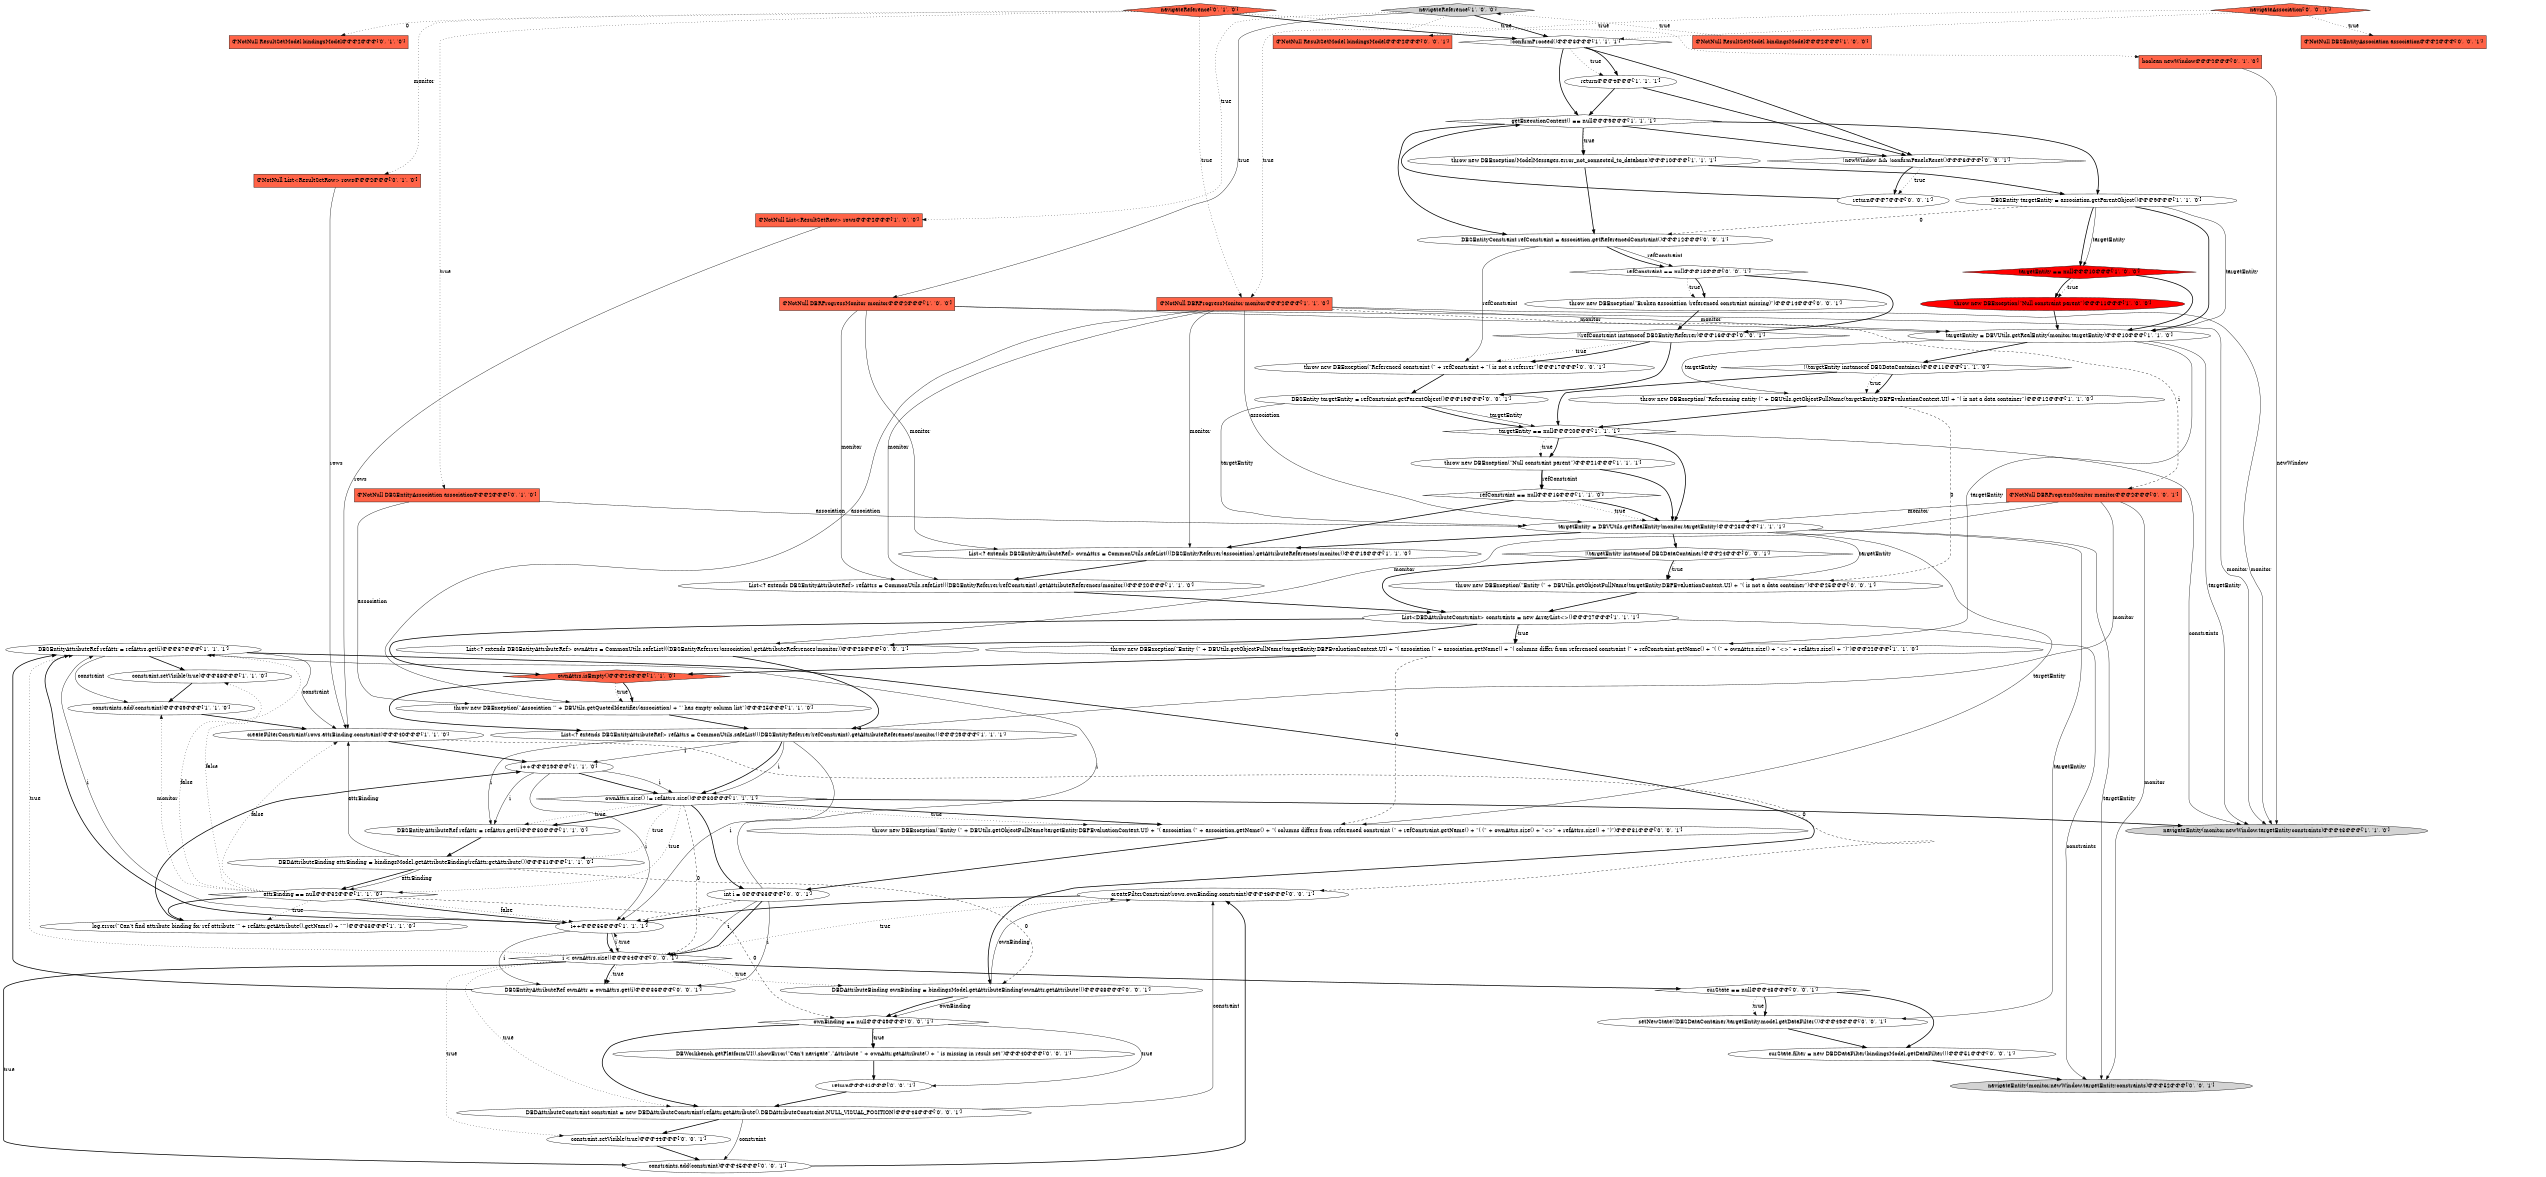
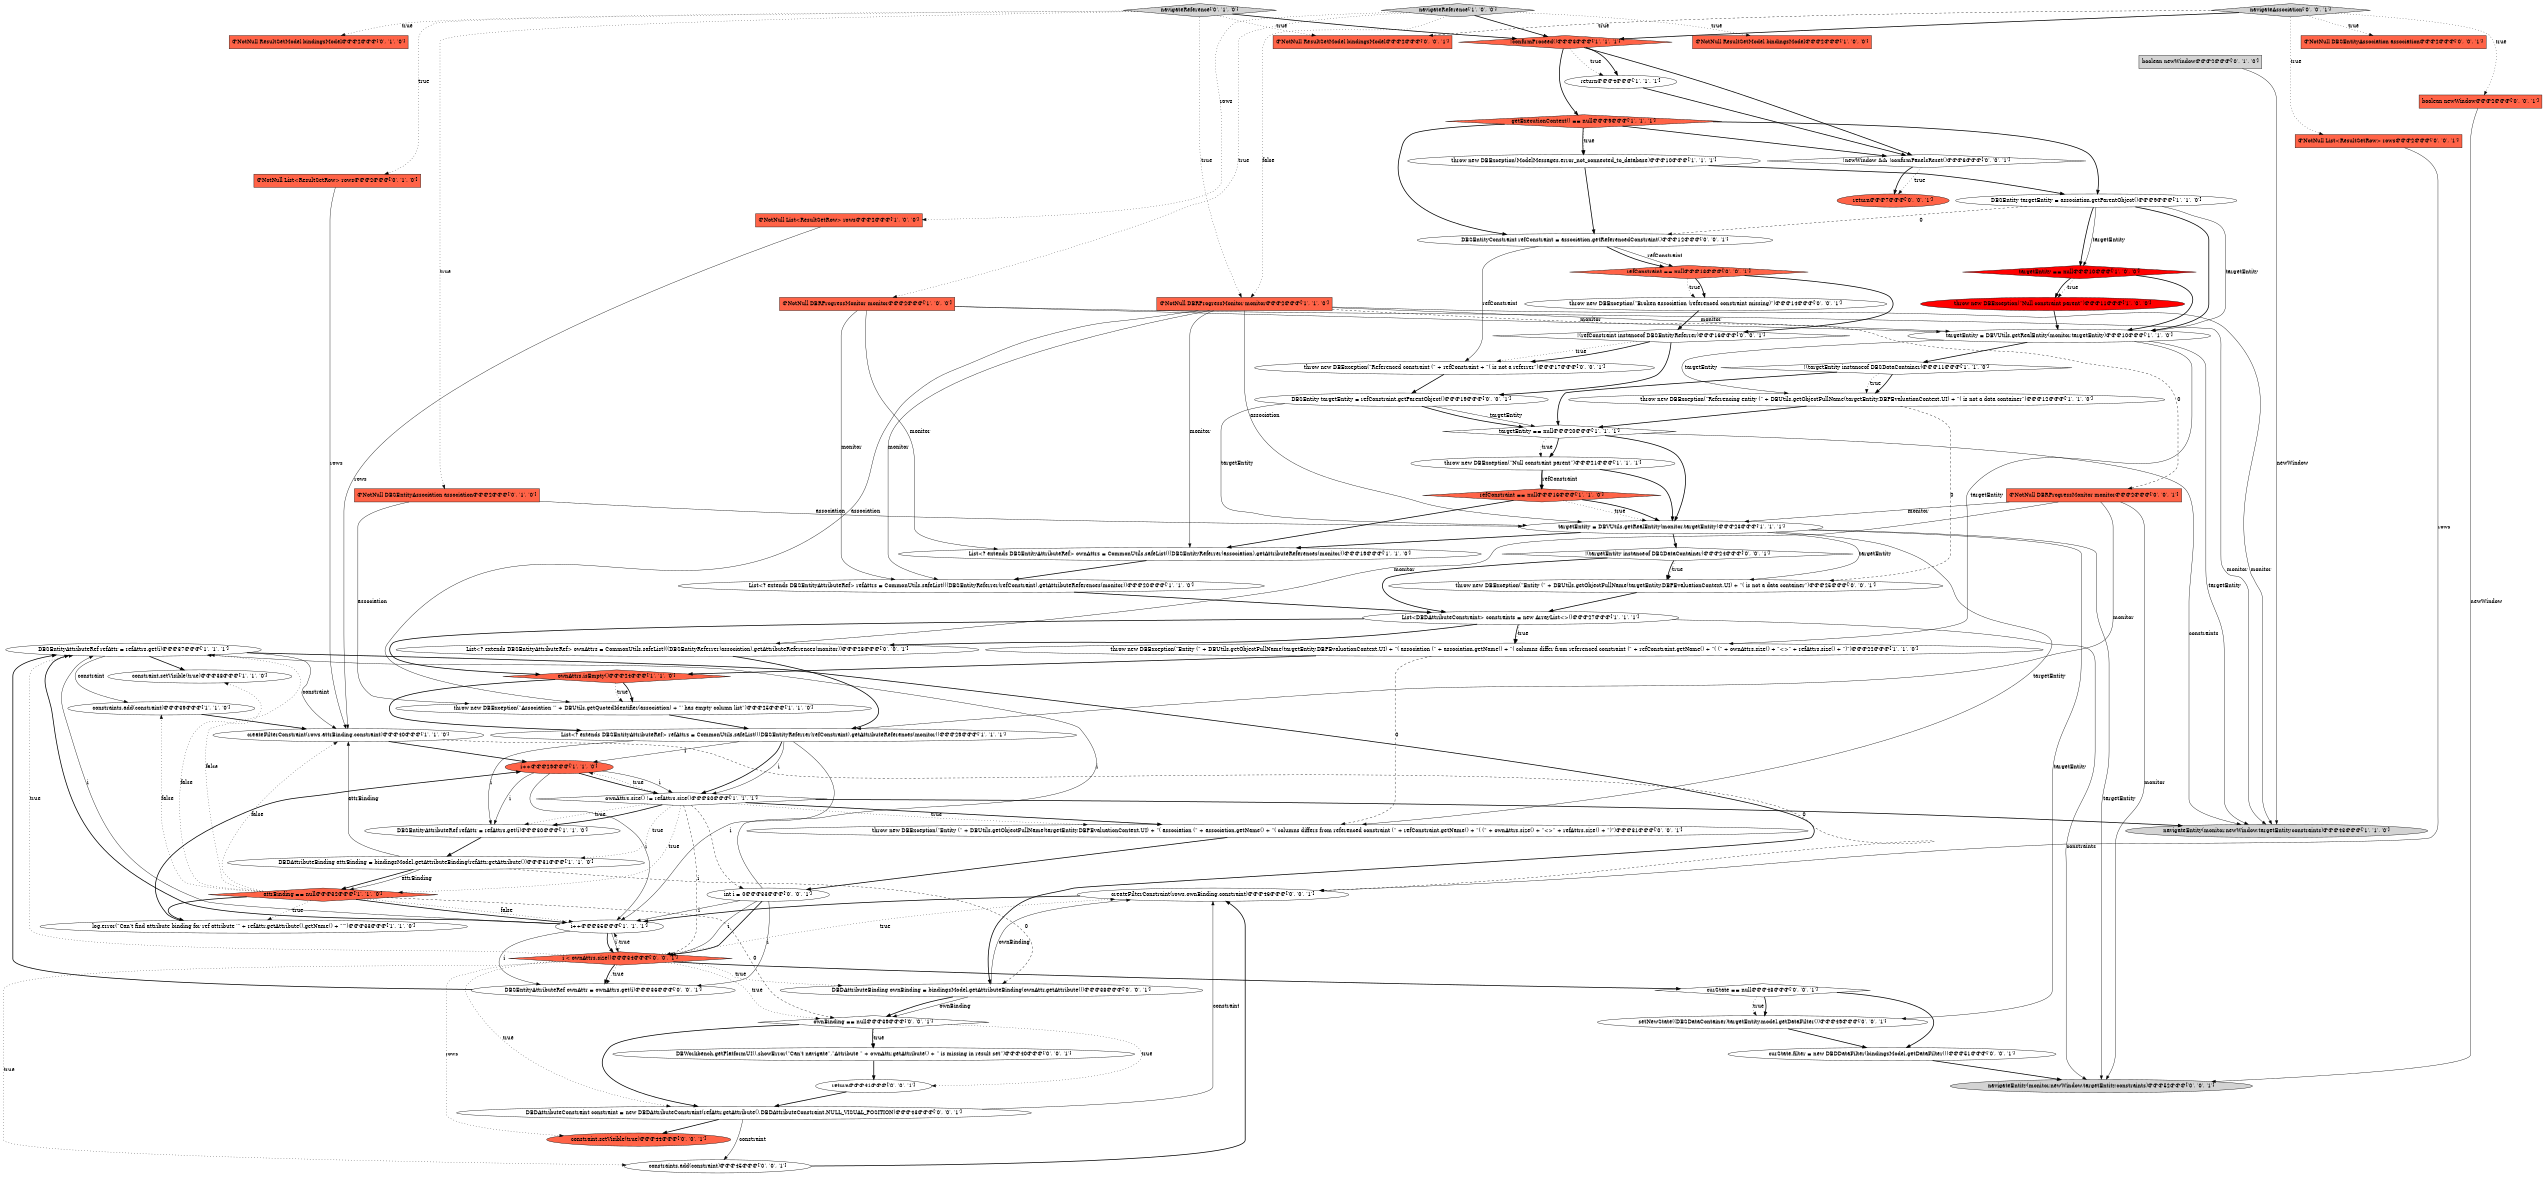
node "navigateReference['0', '1', '0']": fillcolor tomato -> lightgray
node "navigateAssociation['0', '0', '1']": fillcolor tomato -> lightgray
edge "navigateAssociation['0', '0', '1']" -> "@NotNull ResultSetModel bindingsModel@@@2@@@['0', '0', '1']": style dotted -> dashed
edge "@NotNull ResultSetModel bindingsModel@@@2@@@['1', '0', '0']" -> "navigateReference['1', '0', '0']": reversed
edge "navigateAssociation['0', '0', '1']" -> "!confirmProceed()@@@3@@@['1', '1', '1']": style dotted -> bold
edge "navigateReference['0', '1', '0']" -> "@NotNull ResultSetModel bindingsModel@@@2@@@['0', '1', '0']": label "0" -> "true"
node "!confirmProceed()@@@3@@@['1', '1', '1']": fillcolor white -> tomato
edge "navigateReference['0', '1', '0']" -> "boolean newWindow@@@2@@@['0', '1', '0']": now "navigateReference['0', '1', '0']" -> "@NotNull ResultSetModel bindingsModel@@@2@@@['0', '0', '1']"
node "boolean newWindow@@@2@@@['0', '1', '0']": fillcolor tomato -> lightgray
edge "navigateReference['0', '1', '0']" -> "@NotNull List<ResultSetRow> rows@@@2@@@['0', '1', '0']": label "monitor" -> "true"
edge "return@@@4@@@['1', '1', '1']" -> "getExecutionContext() == null@@@9@@@['1', '1', '1']": removed
edge "navigateReference['1', '0', '0']" -> "@NotNull List<ResultSetRow> rows@@@2@@@['1', '0', '0']": label "true" -> "rows"
node "boolean newWindow@@@2@@@['0', '0', '1']": added
node "getExecutionContext() == null@@@9@@@['1', '1', '1']": fillcolor white -> tomato
node "@NotNull List<ResultSetRow> rows@@@2@@@['0', '0', '1']": added
edge "navigateReference['1', '0', '0']" -> "@NotNull DBRProgressMonitor monitor@@@2@@@['1', '1', '0']": label "true" -> "false"
edge "return@@@7@@@['0', '0', '1']" -> "getExecutionContext() == null@@@9@@@['1', '1', '1']": removed
edge "navigateReference['1', '0', '0']" -> "@NotNull DBRProgressMonitor monitor@@@2@@@['1', '0', '0']": style solid -> dotted
node "return@@@7@@@['0', '0', '1']": fillcolor white -> tomato
node "refConstraint == null@@@13@@@['0', '0', '1']": fillcolor white -> tomato
edge "@NotNull DBRProgressMonitor monitor@@@2@@@['1', '1', '0']" -> "@NotNull DBRProgressMonitor monitor@@@2@@@['0', '0', '1']": label "i" -> "0"
node "refConstraint == null@@@16@@@['1', '1', '0']": fillcolor white -> tomato
edge "constraint.setVisible(true)@@@38@@@['1', '1', '0']" -> "constraints.add(constraint)@@@39@@@['1', '1', '0']": removed
node "i++@@@29@@@['1', '1', '0']": fillcolor white -> tomato
edge "ownAttrs.size() != refAttrs.size()@@@30@@@['1', '1', '1']" -> "i++@@@29@@@['1', '1', '0']": added, label "true"
edge "attrBinding == null@@@32@@@['1', '1', '0']" -> "constraints.add(constraint)@@@39@@@['1', '1', '0']": label "monitor" -> "false"
edge "ownAttrs.size() != refAttrs.size()@@@30@@@['1', '1', '1']" -> "int i = 0@@@33@@@['0', '0', '1']": style bold -> dashed
edge "ownAttrs.size() != refAttrs.size()@@@30@@@['1', '1', '1']" -> "i < ownAttrs.size()@@@34@@@['0', '0', '1']": label "0" -> "i"
node "attrBinding == null@@@32@@@['1', '1', '0']": fillcolor white -> tomato
edge "int i = 0@@@33@@@['0', '0', '1']" -> "i++@@@35@@@['1', '1', '1']": style dashed -> solid
node "i < ownAttrs.size()@@@34@@@['0', '0', '1']": fillcolor white -> tomato
edge "i < ownAttrs.size()@@@34@@@['0', '0', '1']" -> "ownBinding == null@@@39@@@['0', '0', '1']": added, label "true"
edge "i < ownAttrs.size()@@@34@@@['0', '0', '1']" -> "constraint.setVisible(true)@@@44@@@['0', '0', '1']": label "true" -> "rows"
edge "ownBinding == null@@@39@@@['0', '0', '1']" -> "return@@@41@@@['0', '0', '1']": style solid -> dotted
edge "i < ownAttrs.size()@@@34@@@['0', '0', '1']" -> "constraints.add(constraint)@@@45@@@['0', '0', '1']": style bold -> dotted
node "constraint.setVisible(true)@@@44@@@['0', '0', '1']": fillcolor white -> tomato
edge "constraint.setVisible(true)@@@44@@@['0', '0', '1']" -> "constraints.add(constraint)@@@45@@@['0', '0', '1']": removed
